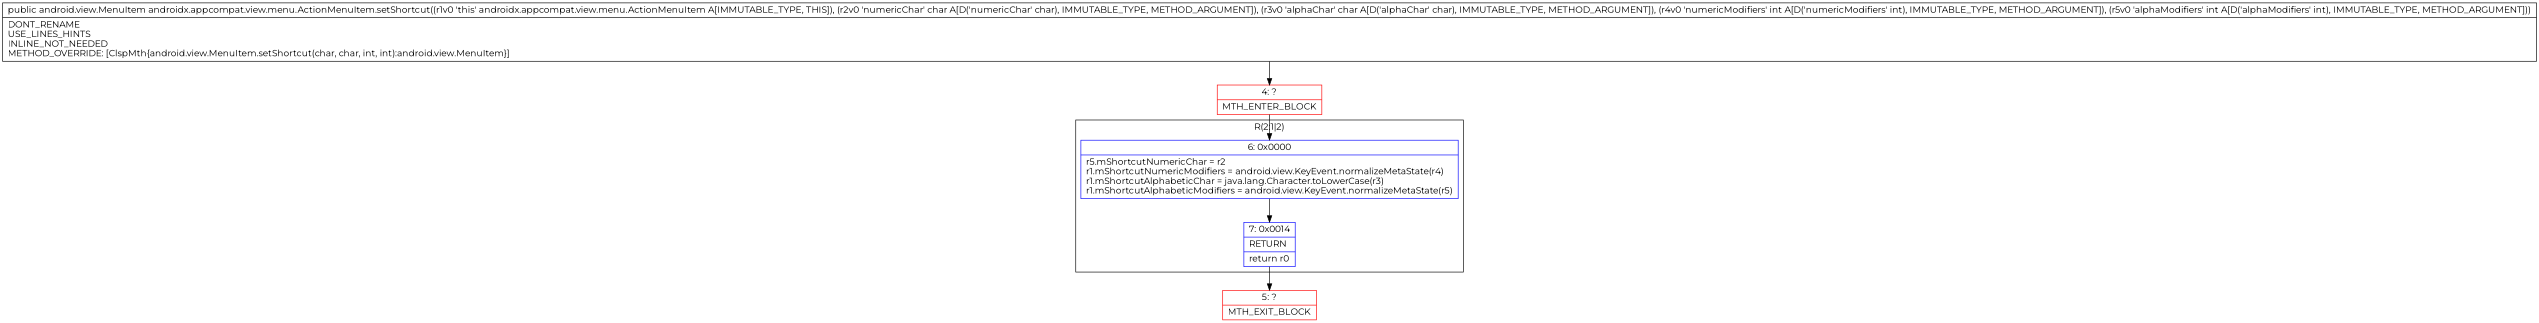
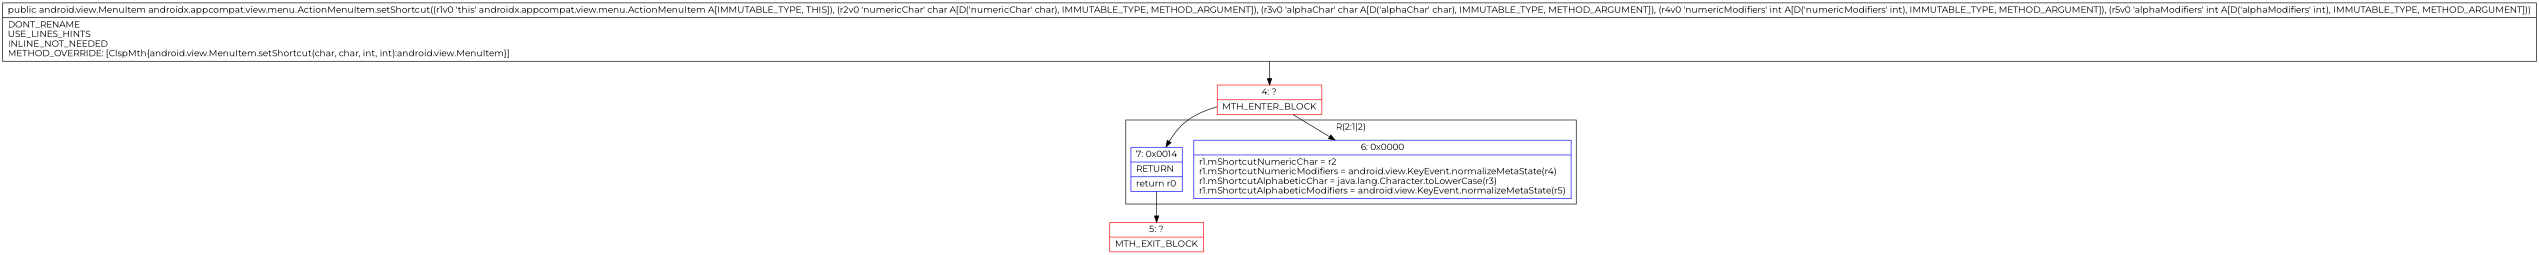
node "6: 0x0000": text "r5.mShortcutNumericChar = r2" -> "r1.mShortcutNumericChar = r2"
edge "6: 0x0000" -> "7: 0x0014": now "4: ?" -> "7: 0x0014"
